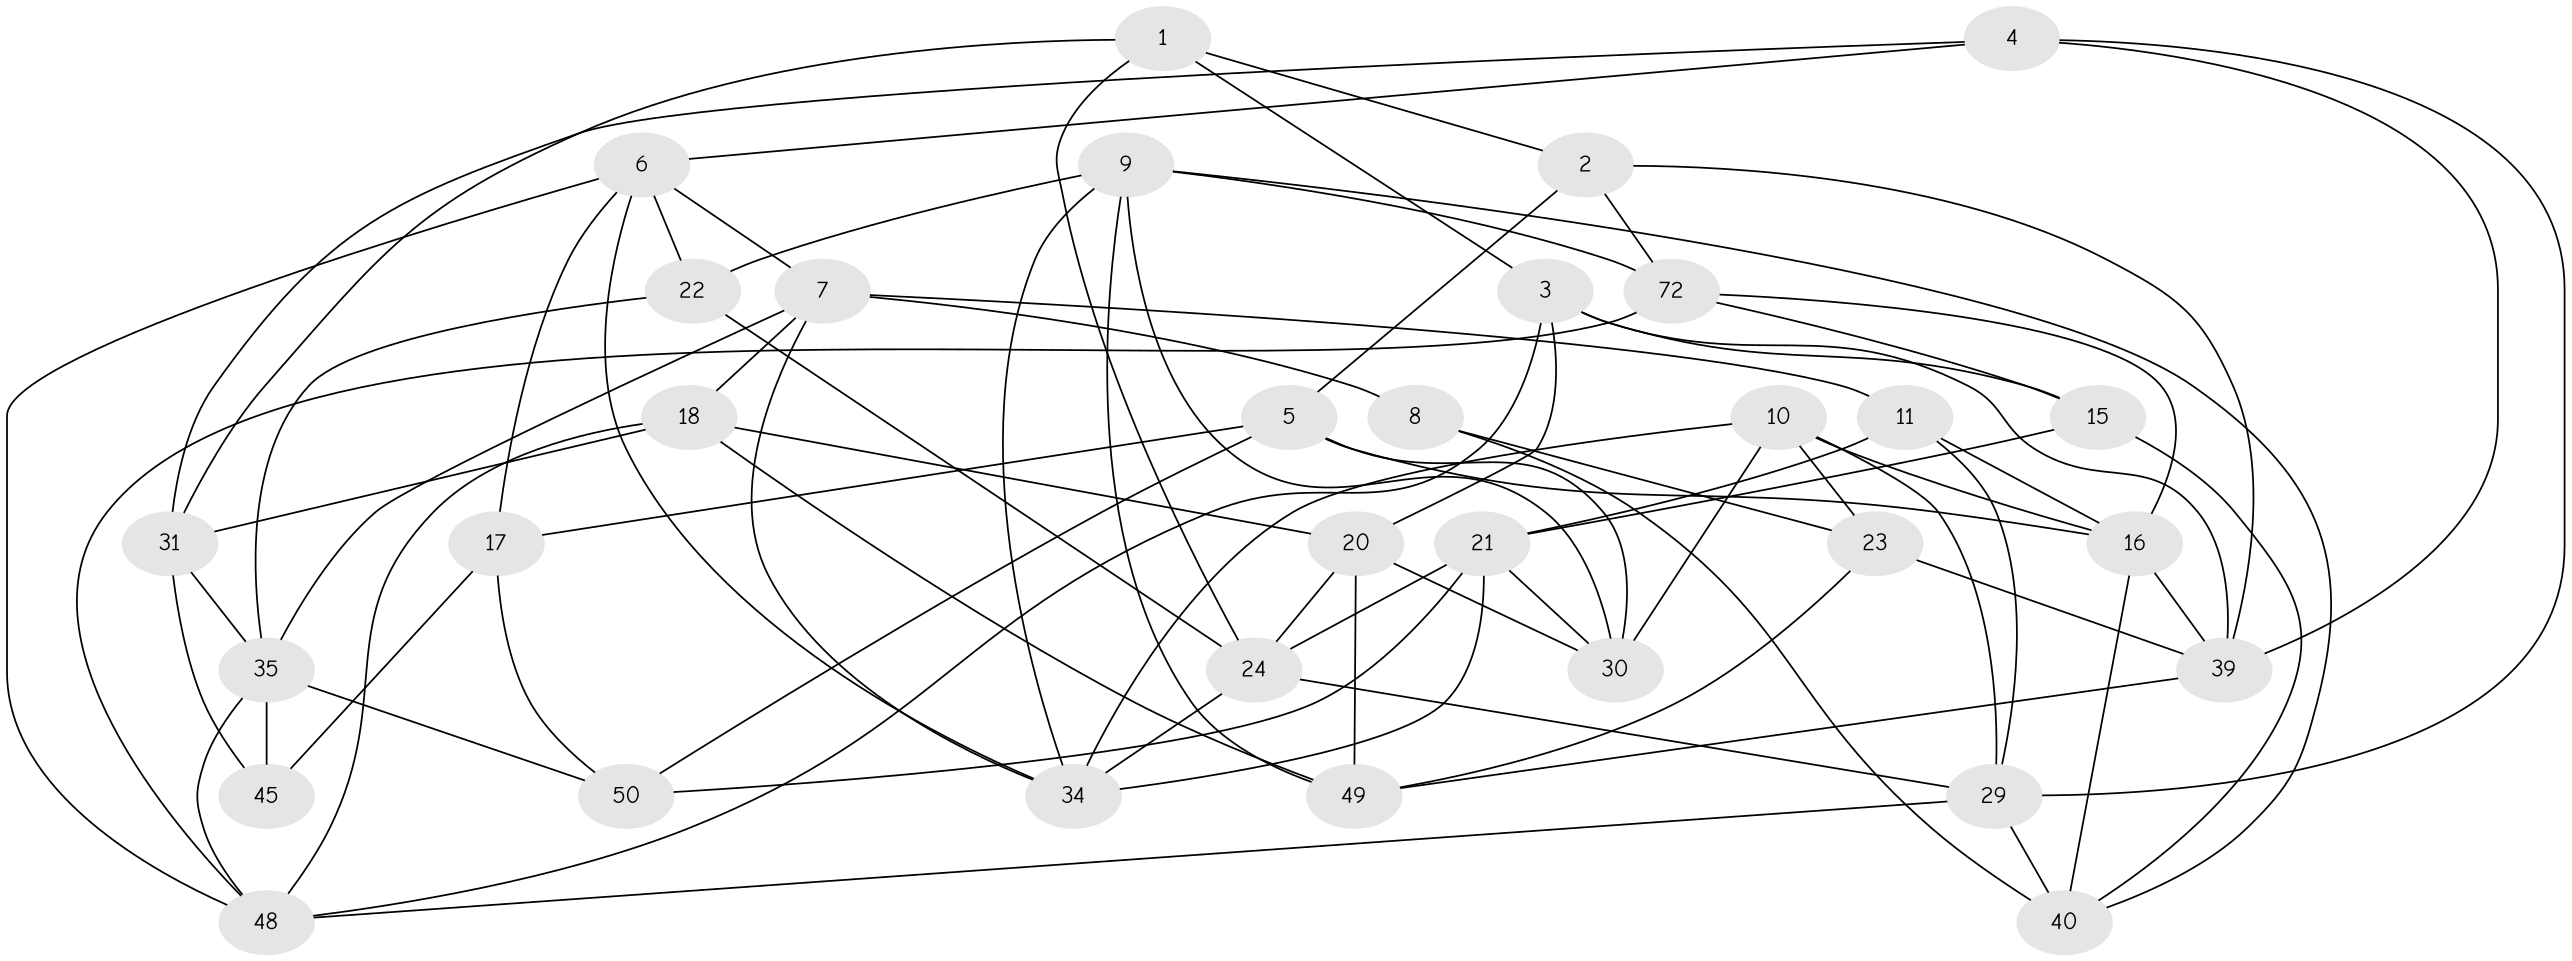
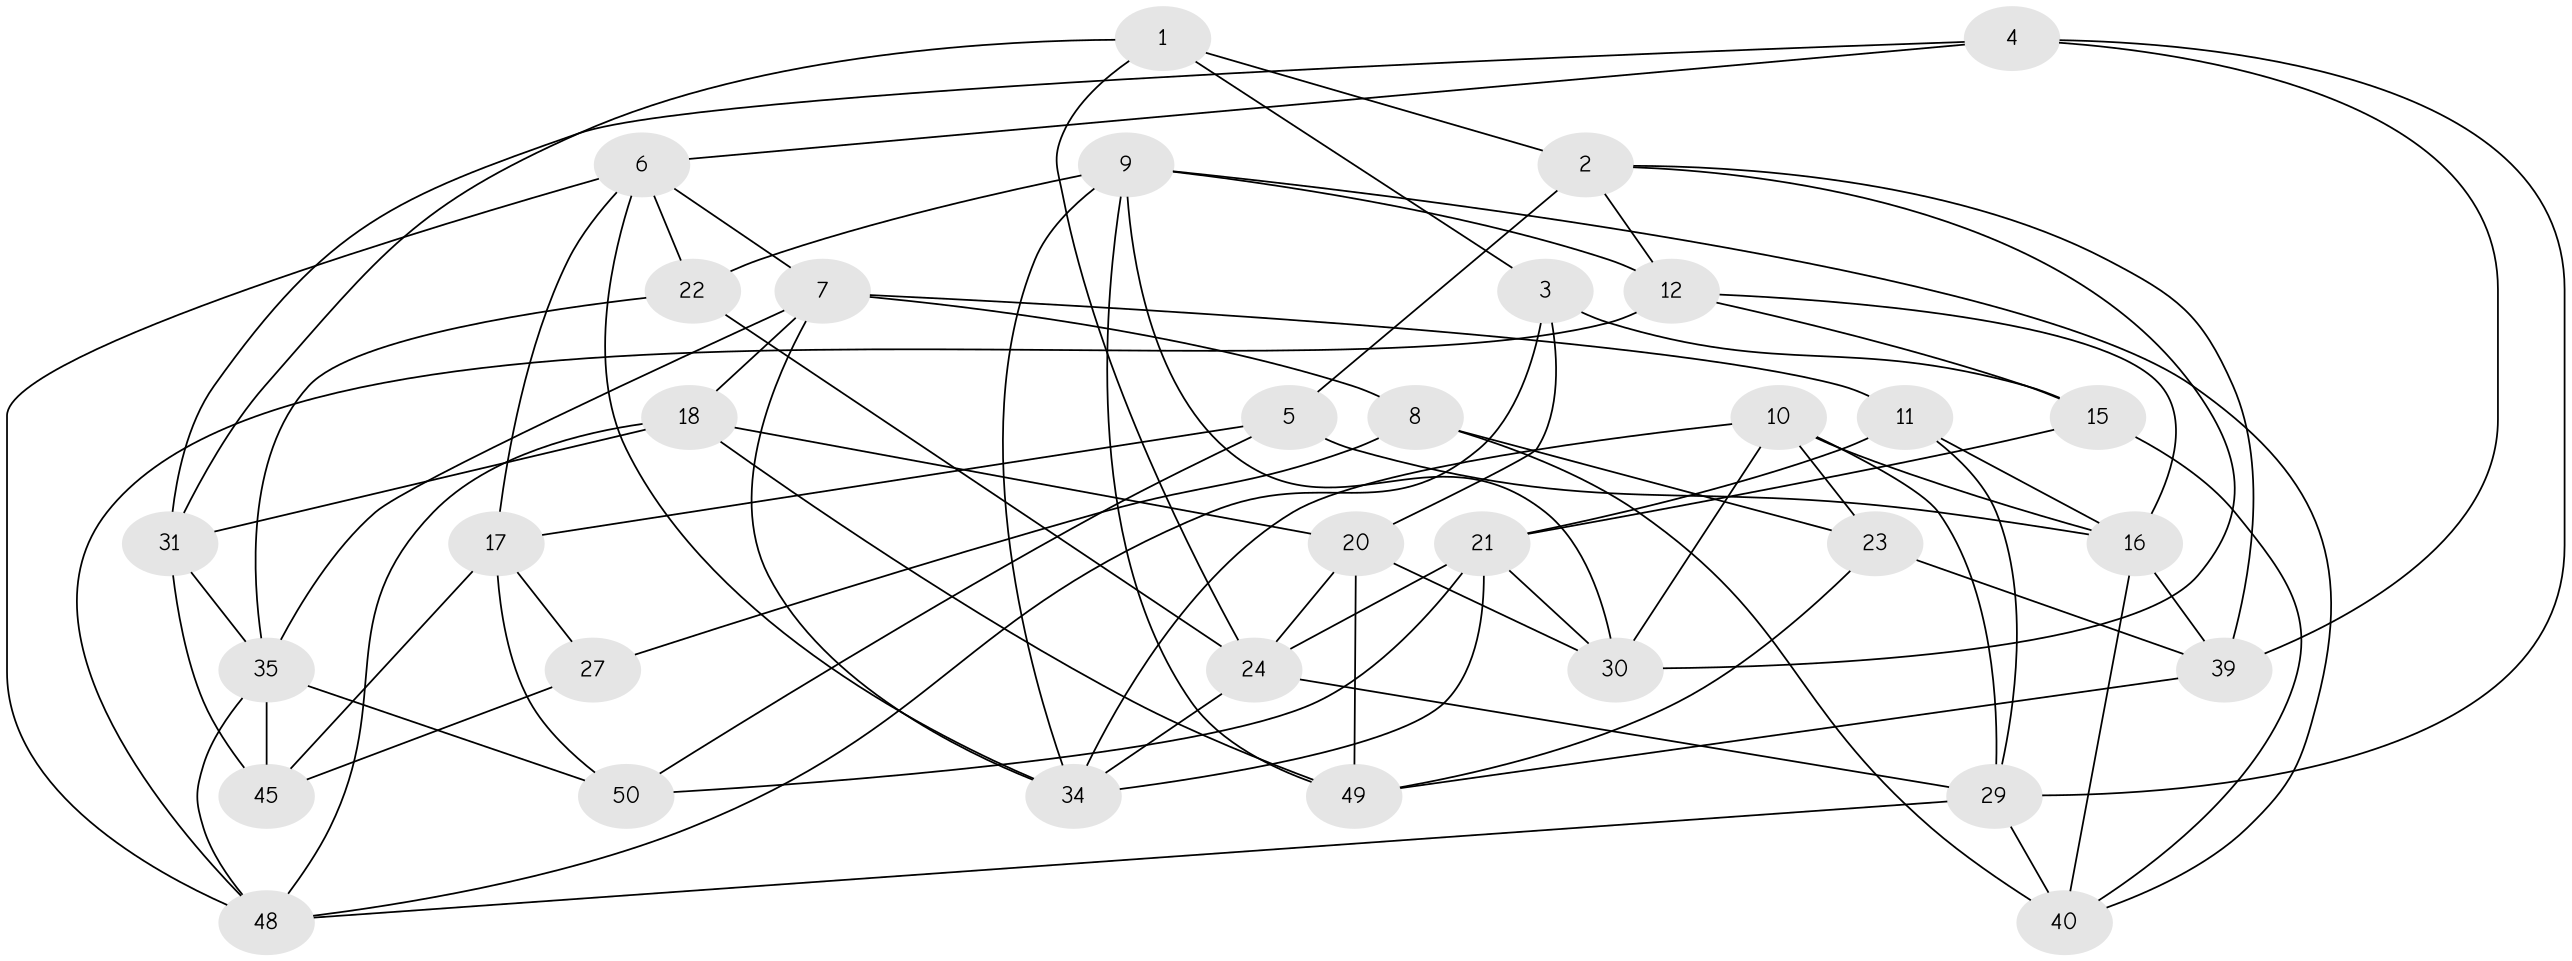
node "72": label "72" -> "12"
edge "3" -- "39": removed
edge "5" -- "30": now "2" -- "30"
node "27": added
